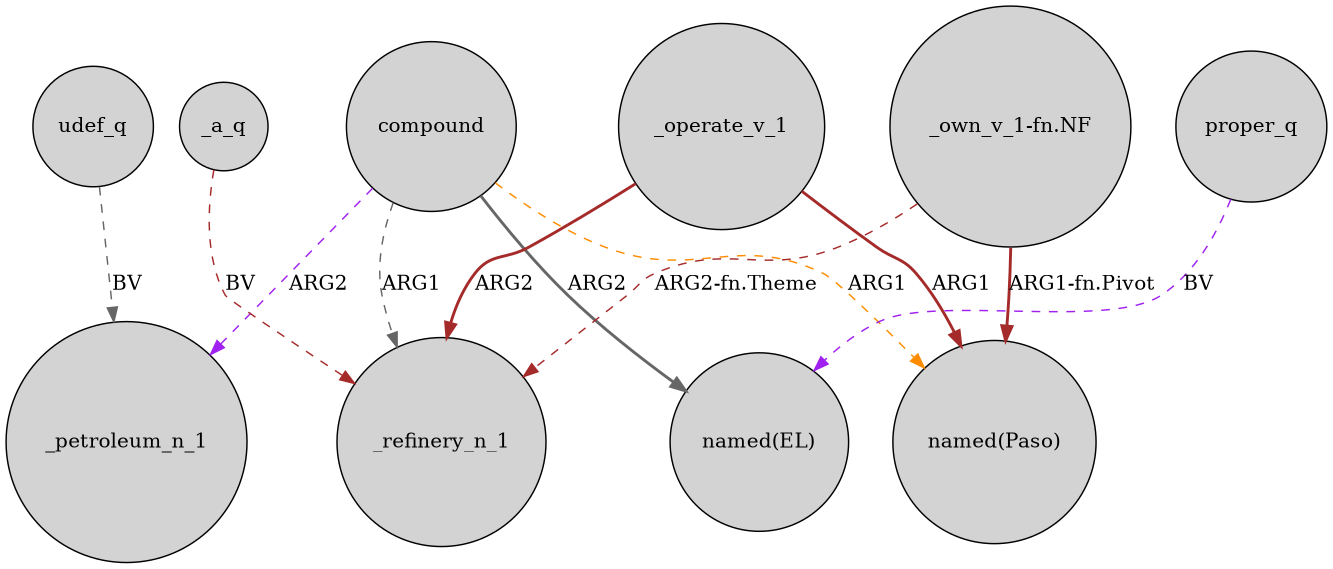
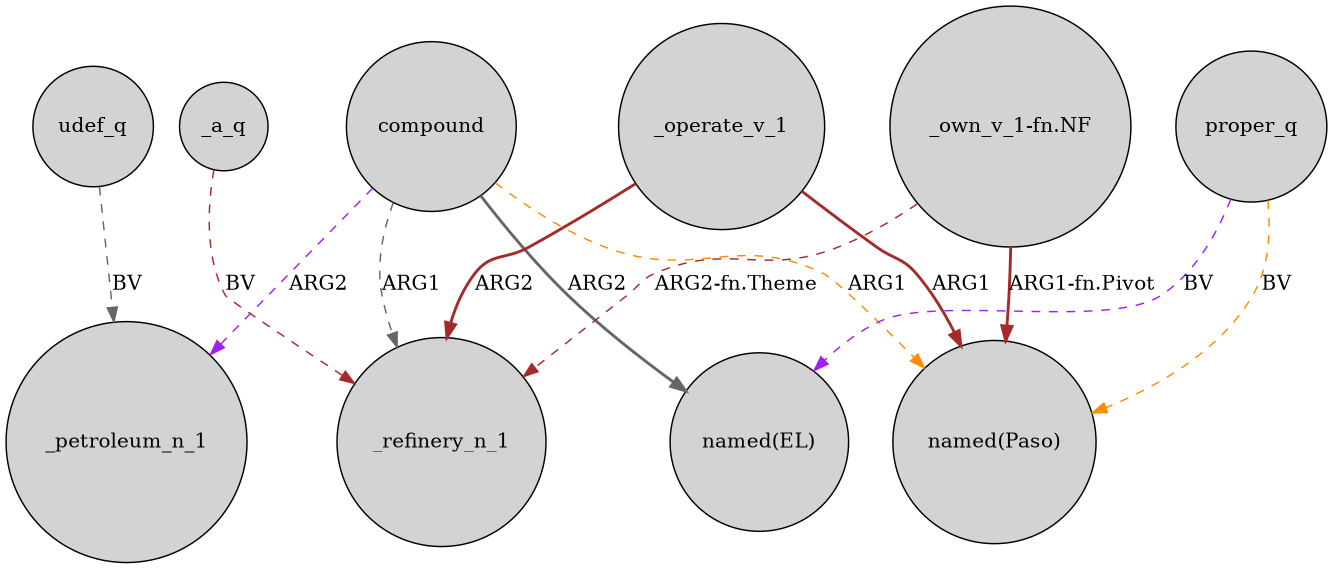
edge "proper_q" -> "named(Paso)": added, label "BV"
